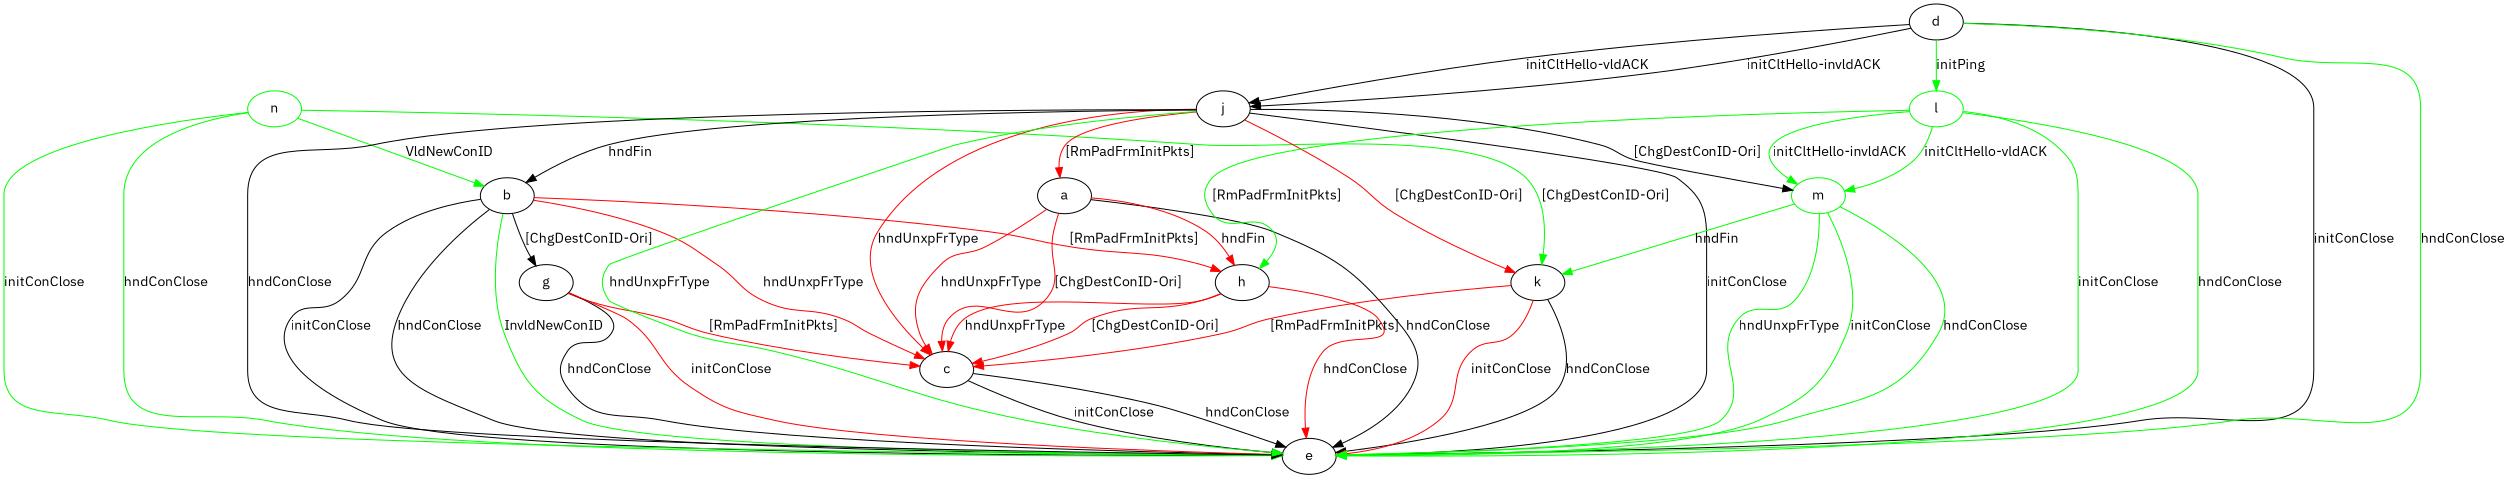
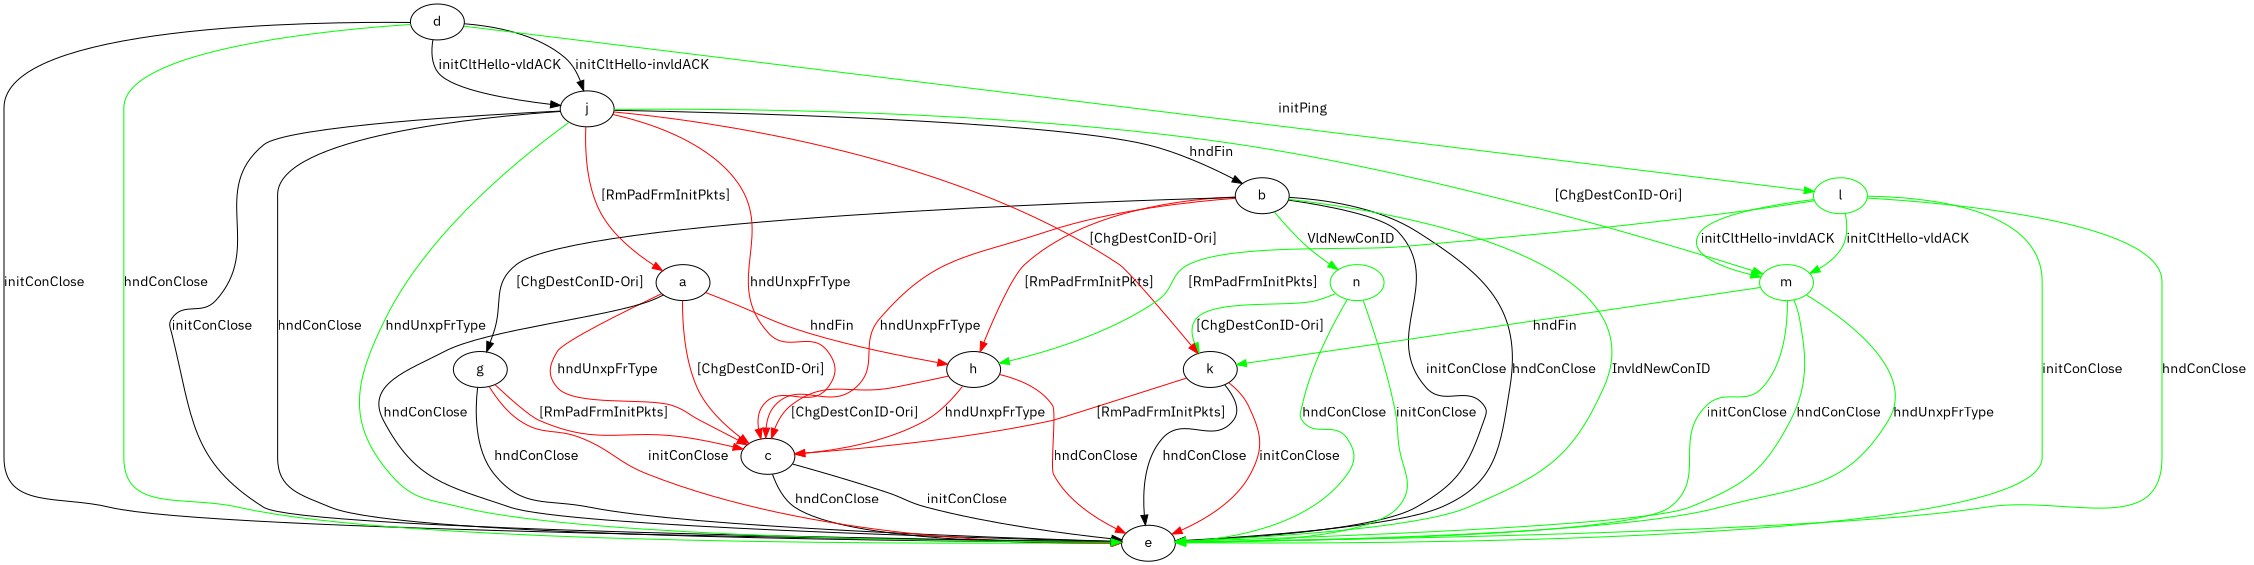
edge "j" -> "m": color black -> green
edge "n" -> "b": reversed
